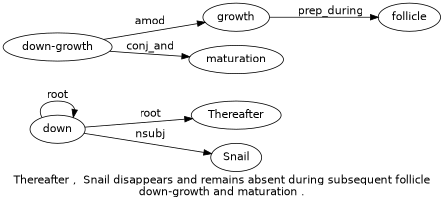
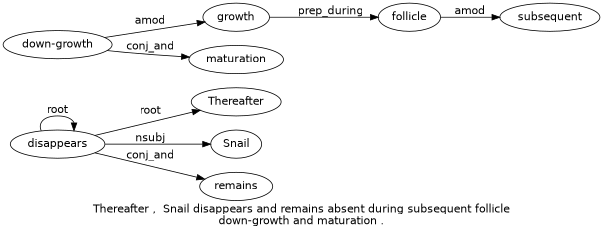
node "subsequent": added
node "down": label "down" -> "disappears"
node "remains": added
